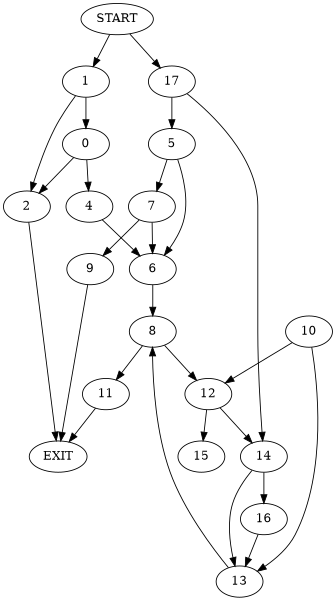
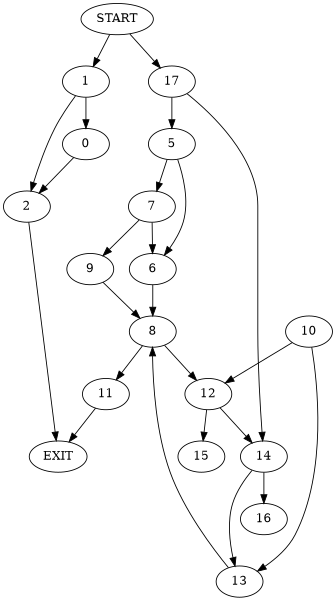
node "4": removed
edge "9" -> "EXIT": now "9" -> "8"
edge "16" -> "13": removed
